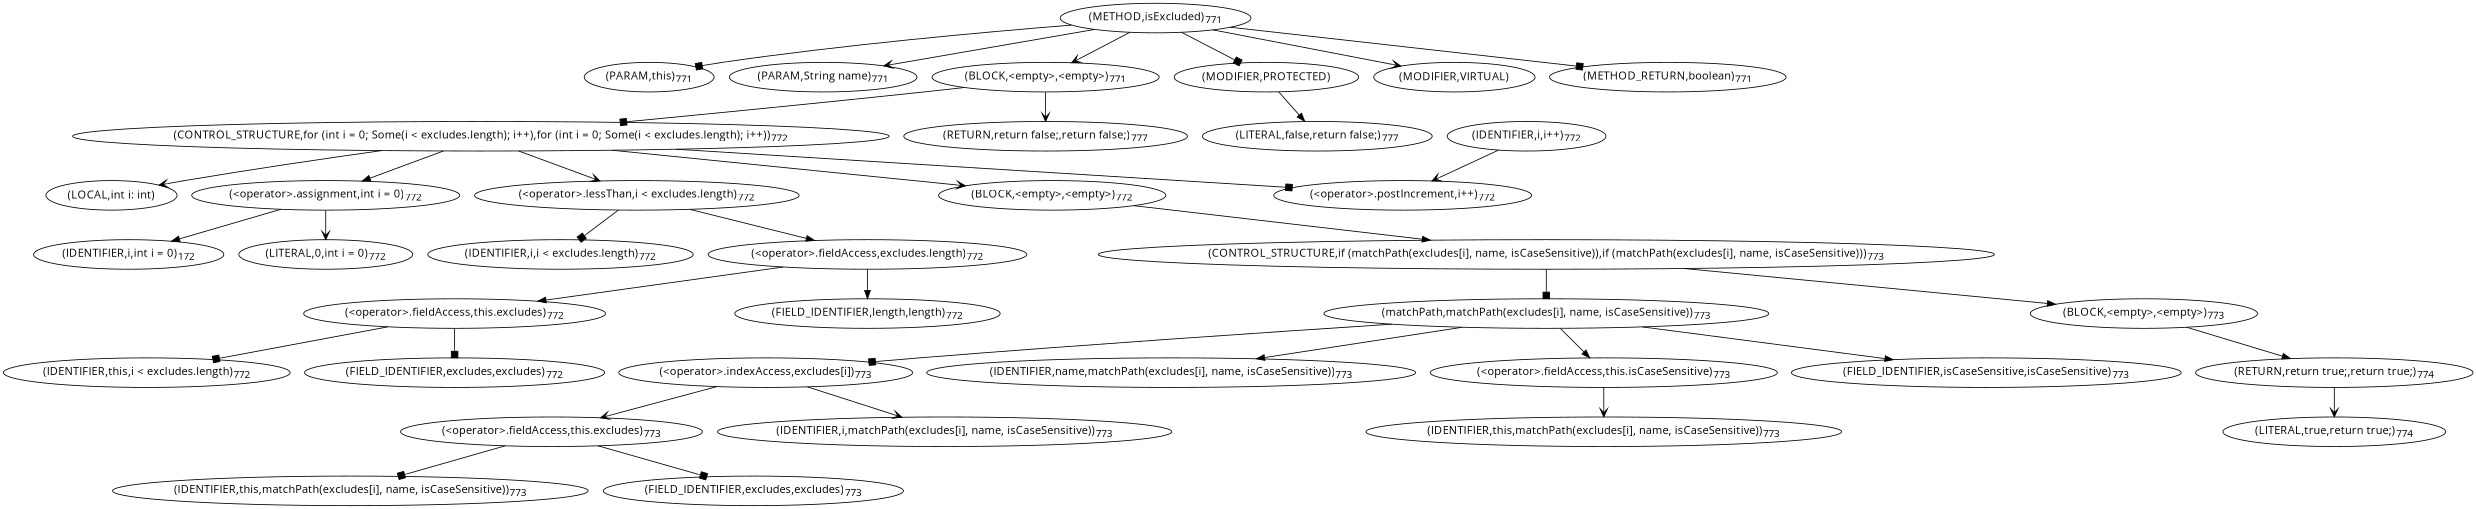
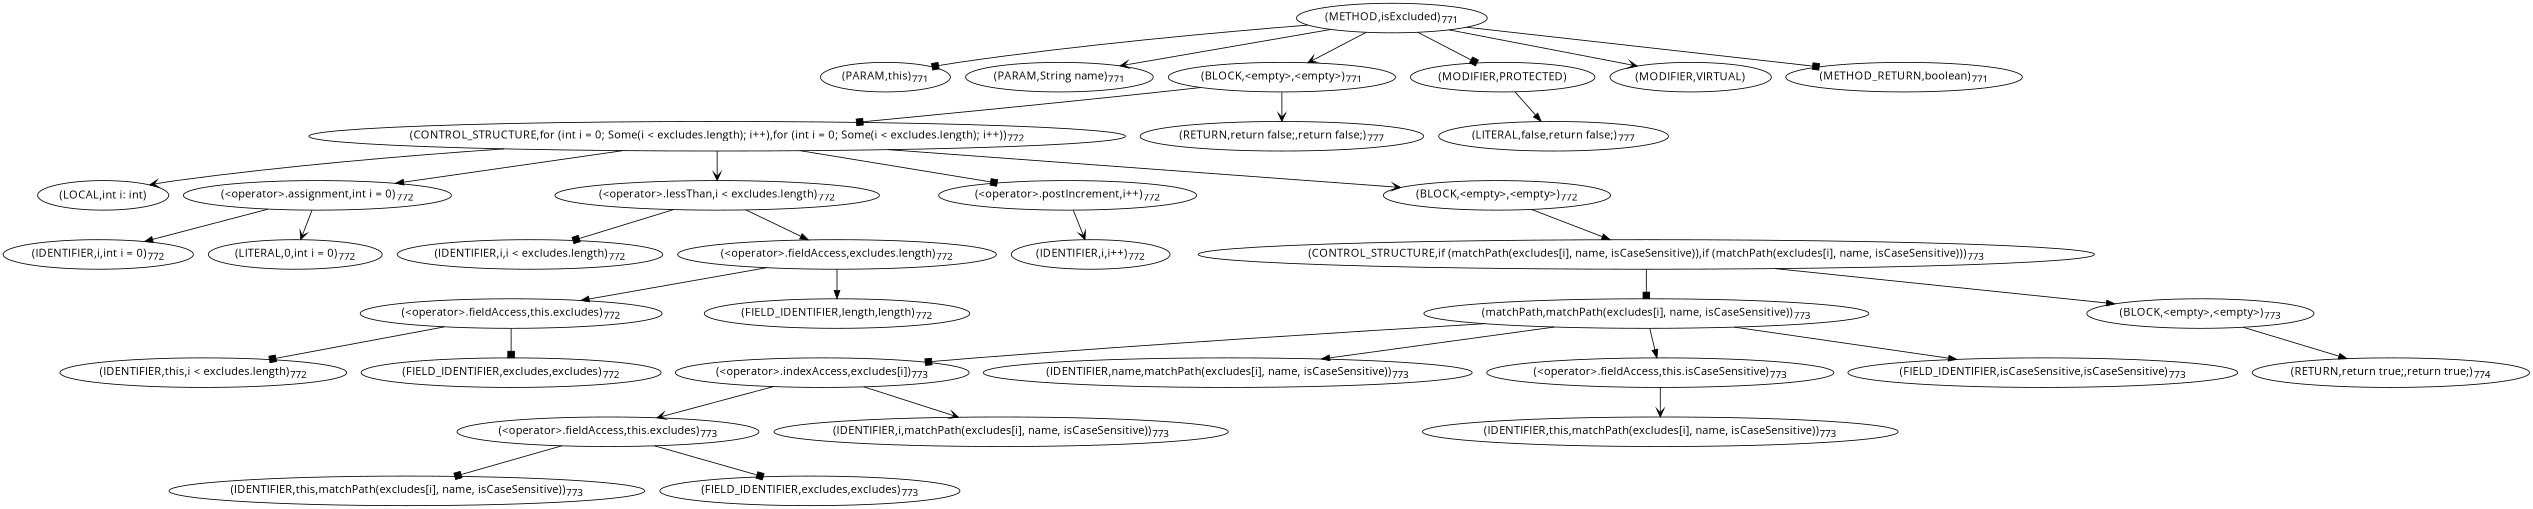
edge "(IDENTIFIER,i,i++)" -> "(<operator>.postIncrement,i++)": reversed
node "(IDENTIFIER,i,int i = 0)": text "172" -> "772"
node "(LITERAL,true,return true;)": removed
